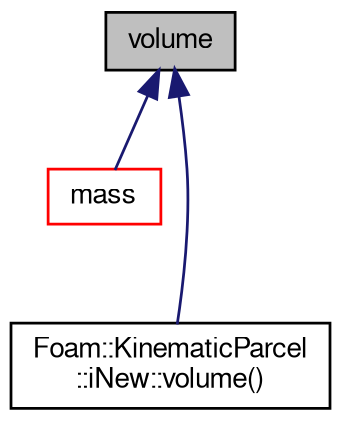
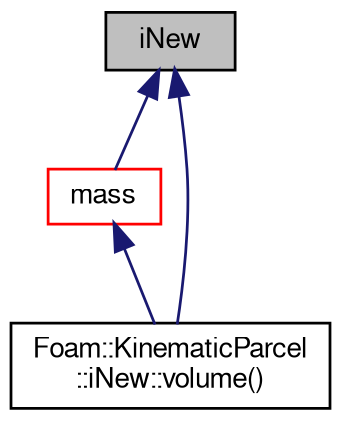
node "volume": label "volume" -> "iNew"
edge "Foam::KinematicParcel ::iNew::volume()" -> "mass": added
